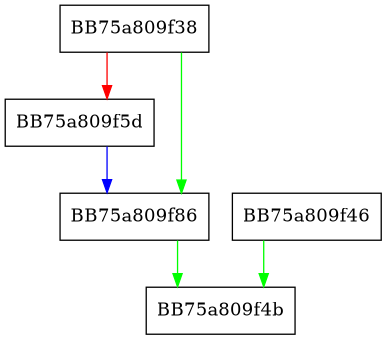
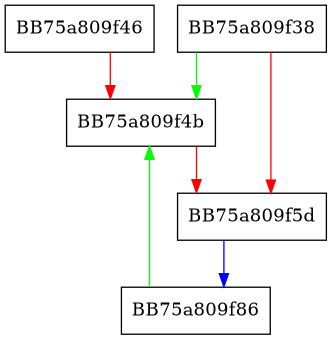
edge "BB75a809f38" -> "BB75a809f86": now "BB75a809f38" -> "BB75a809f4b"
edge "BB75a809f4b" -> "BB75a809f5d": added
edge "BB75a809f46" -> "BB75a809f4b": color green -> red
